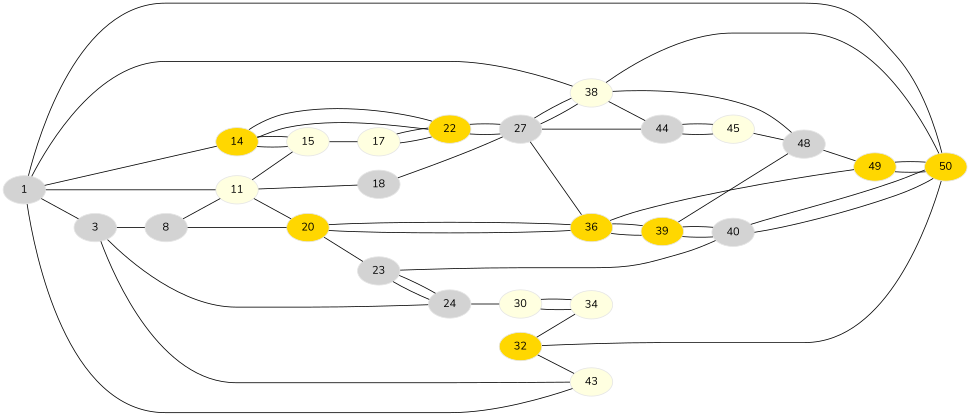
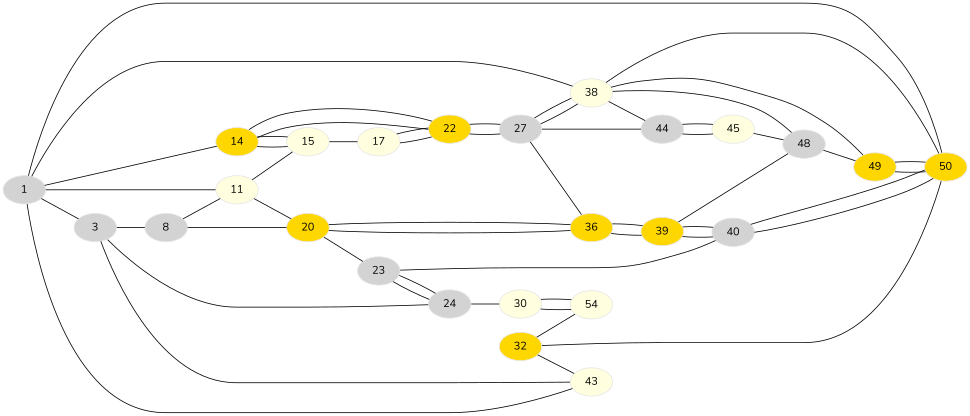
node "18": removed
edge "49" -- "36": now "49" -- "38"
node "34": label "34" -> "54"
